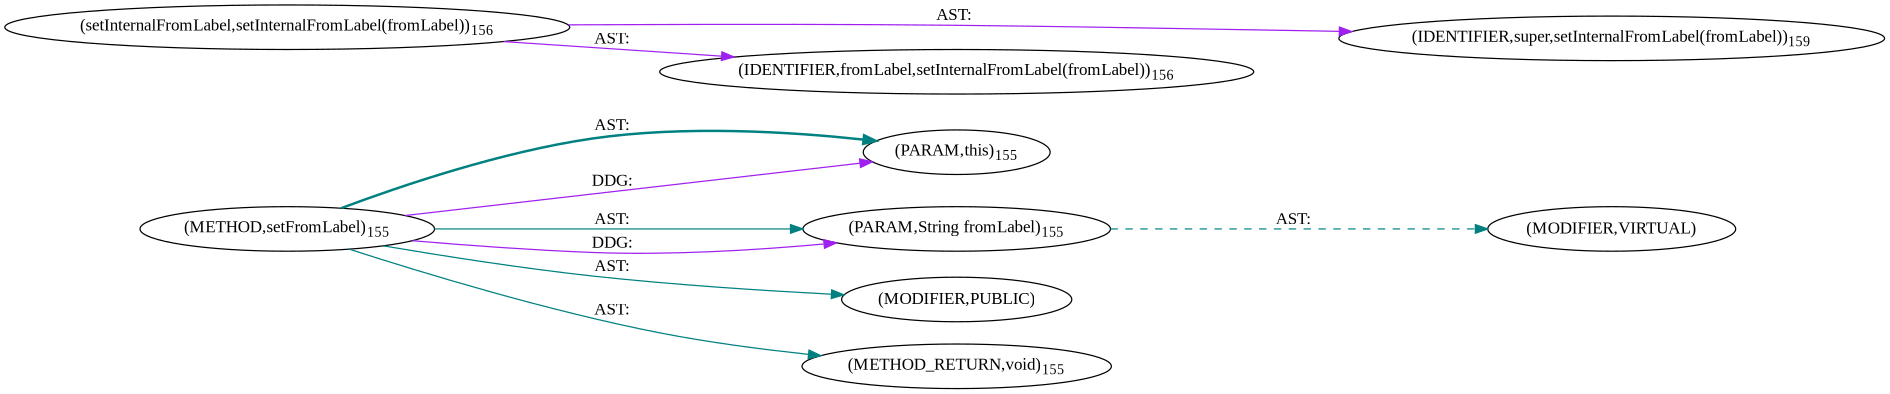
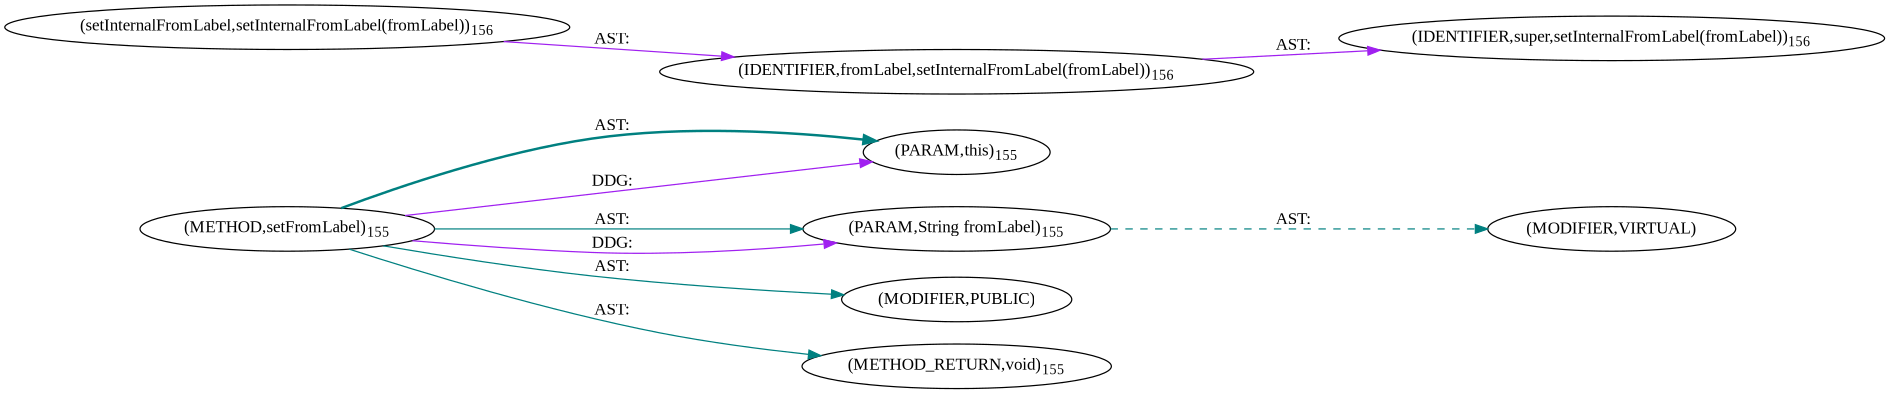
edge "(setInternalFromLabel,setInternalFromLabel(fromLabel))" -> "(IDENTIFIER,super,setInternalFromLabel(fromLabel))": now "(IDENTIFIER,fromLabel,setInternalFromLabel(fromLabel))" -> "(IDENTIFIER,super,setInternalFromLabel(fromLabel))"
node "(IDENTIFIER,super,setInternalFromLabel(fromLabel))": text "159" -> "156"
